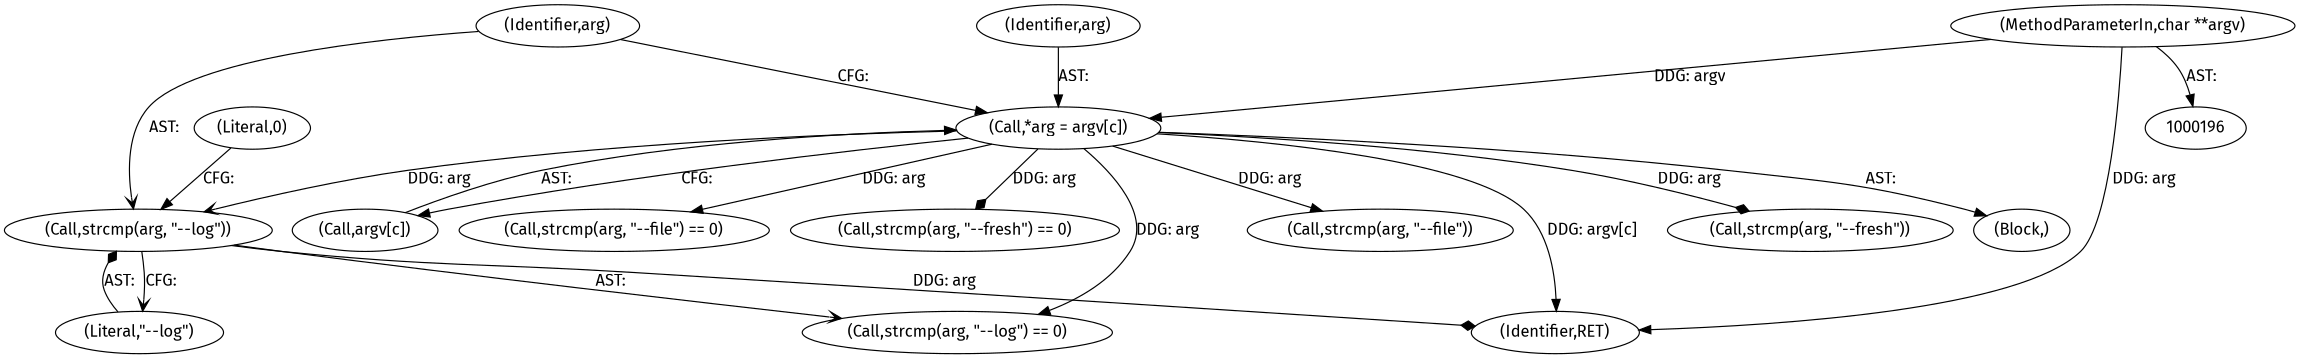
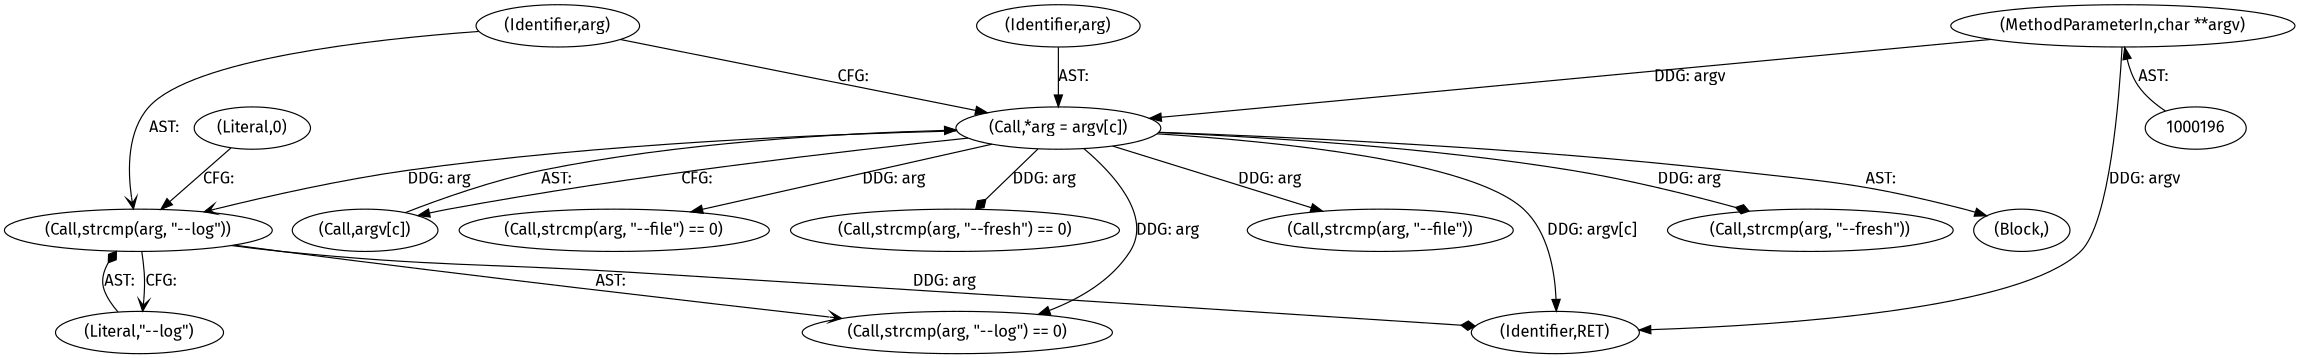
edge "(MethodParameterIn,char **argv)" -> "1000196": reversed
edge "(MethodParameterIn,char **argv)" -> "(Identifier,RET)": label "DDG: arg" -> "DDG: argv"
